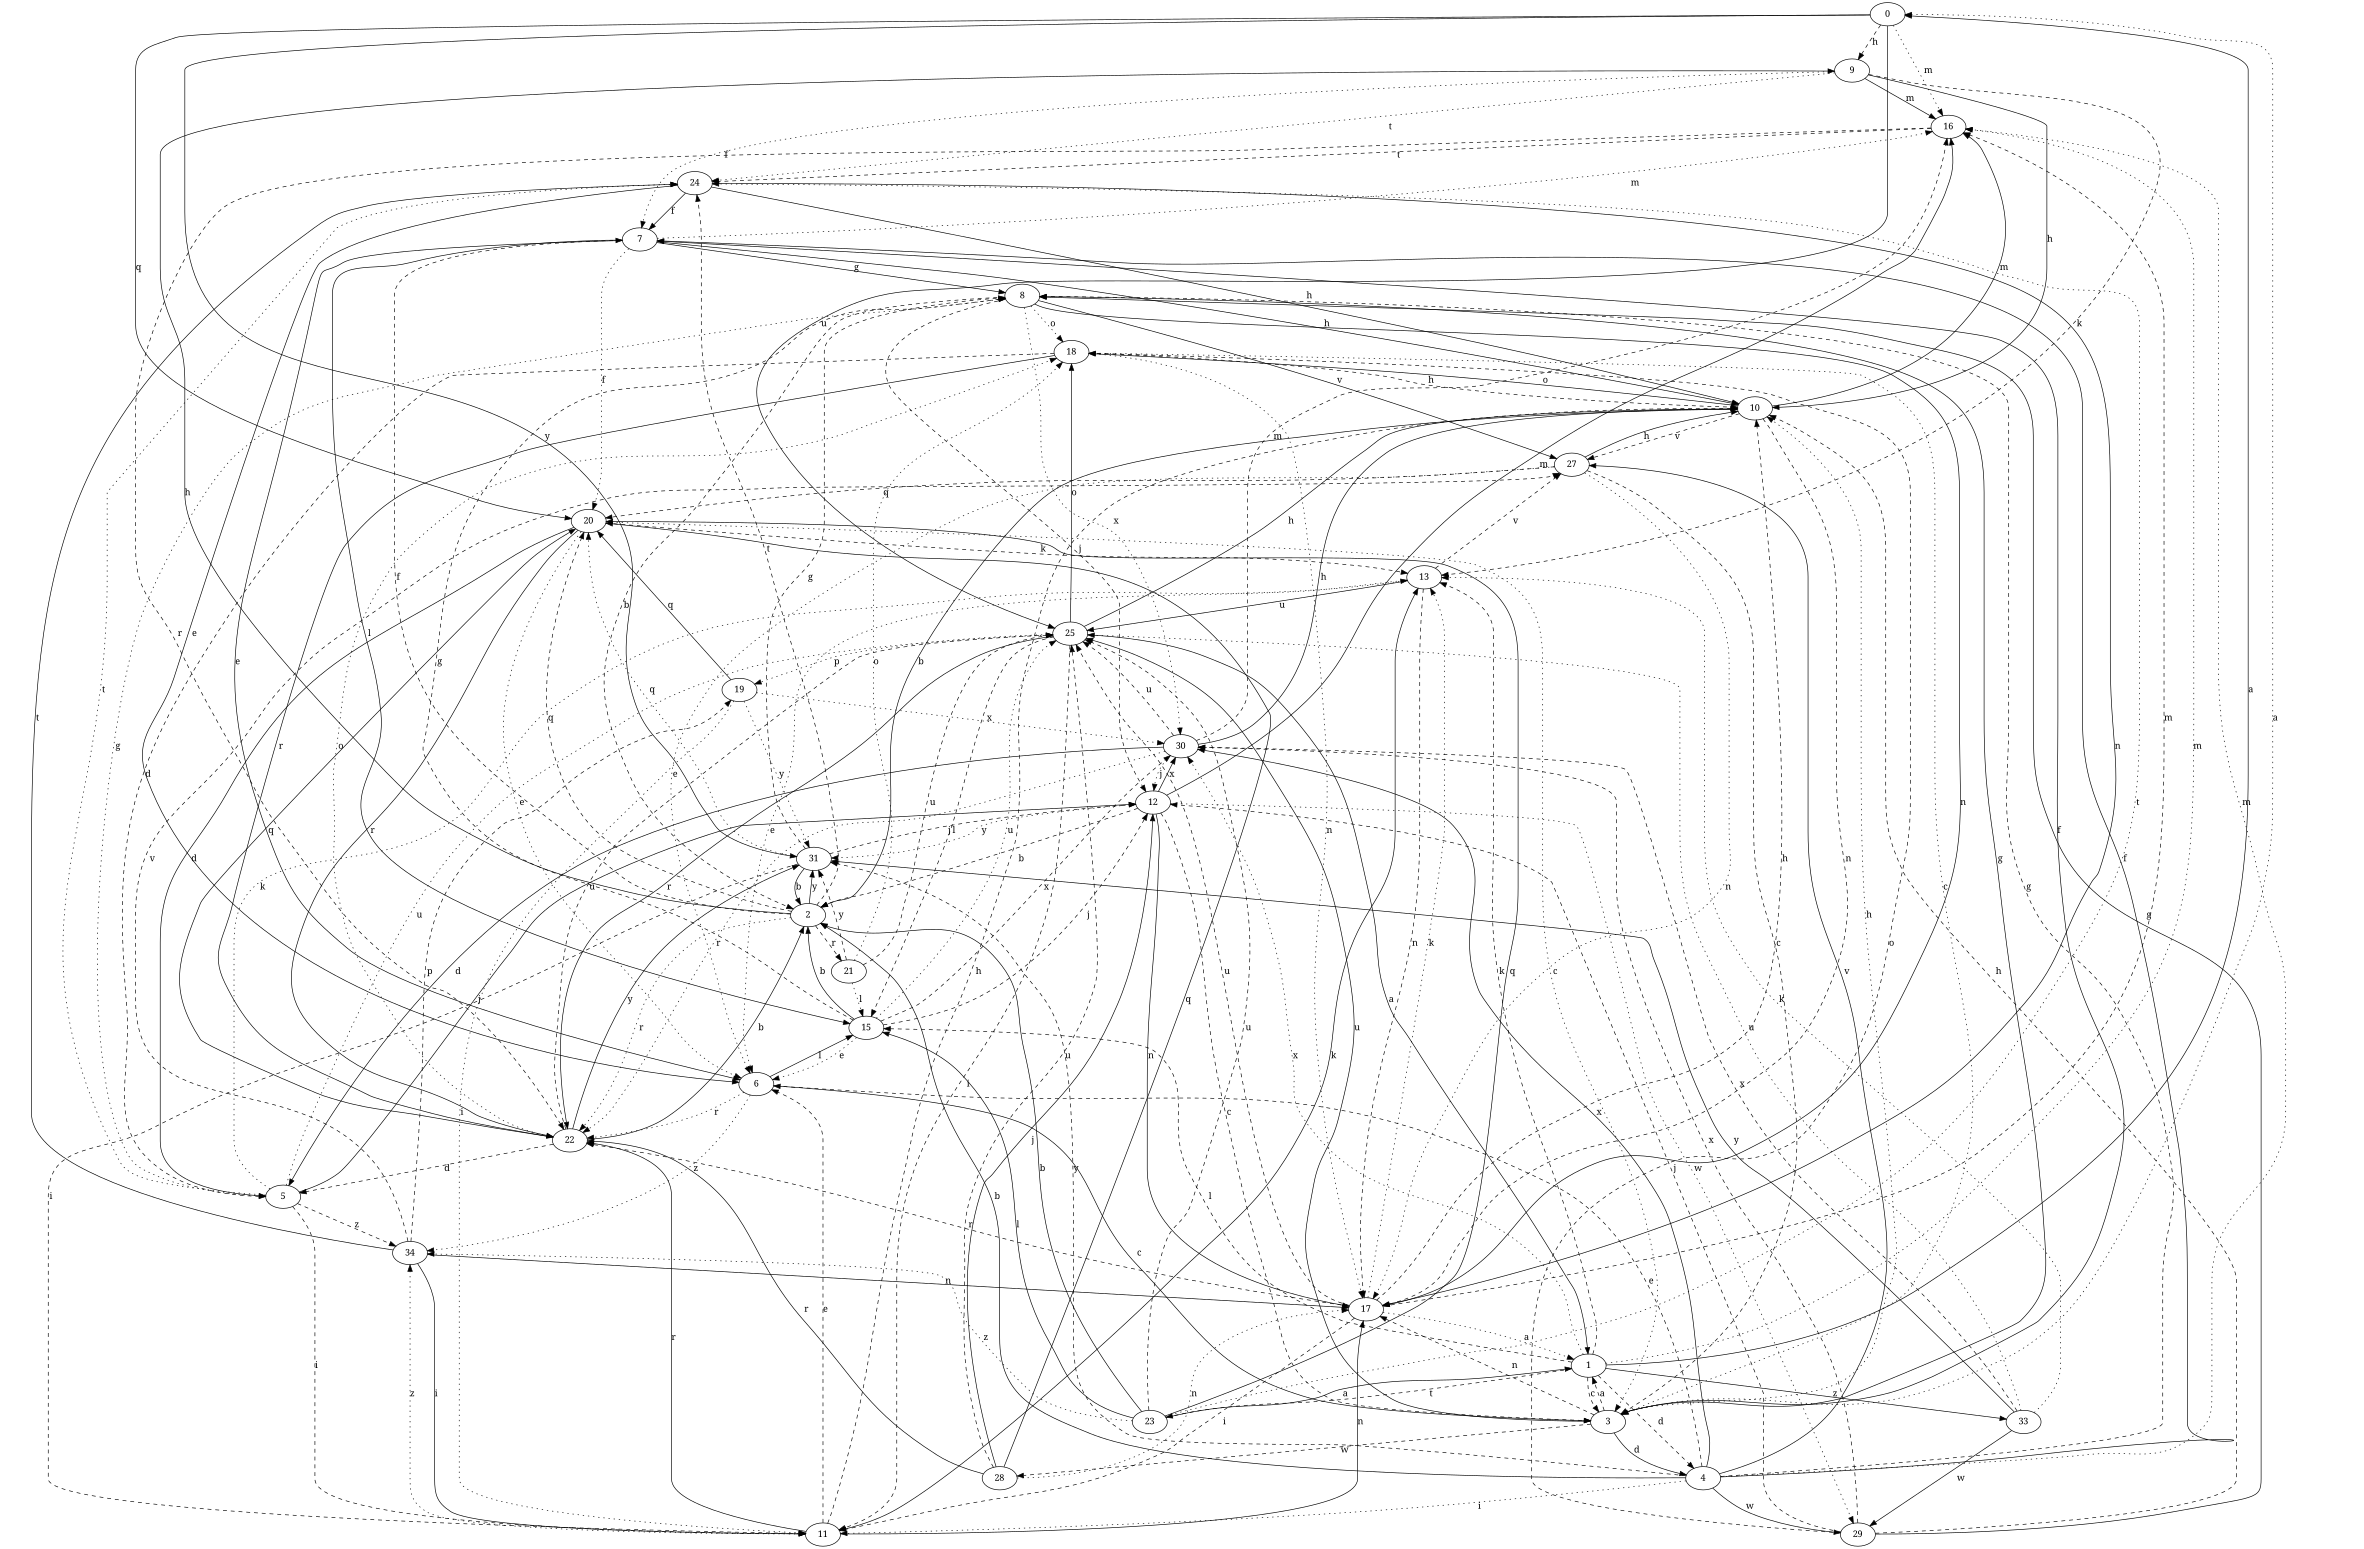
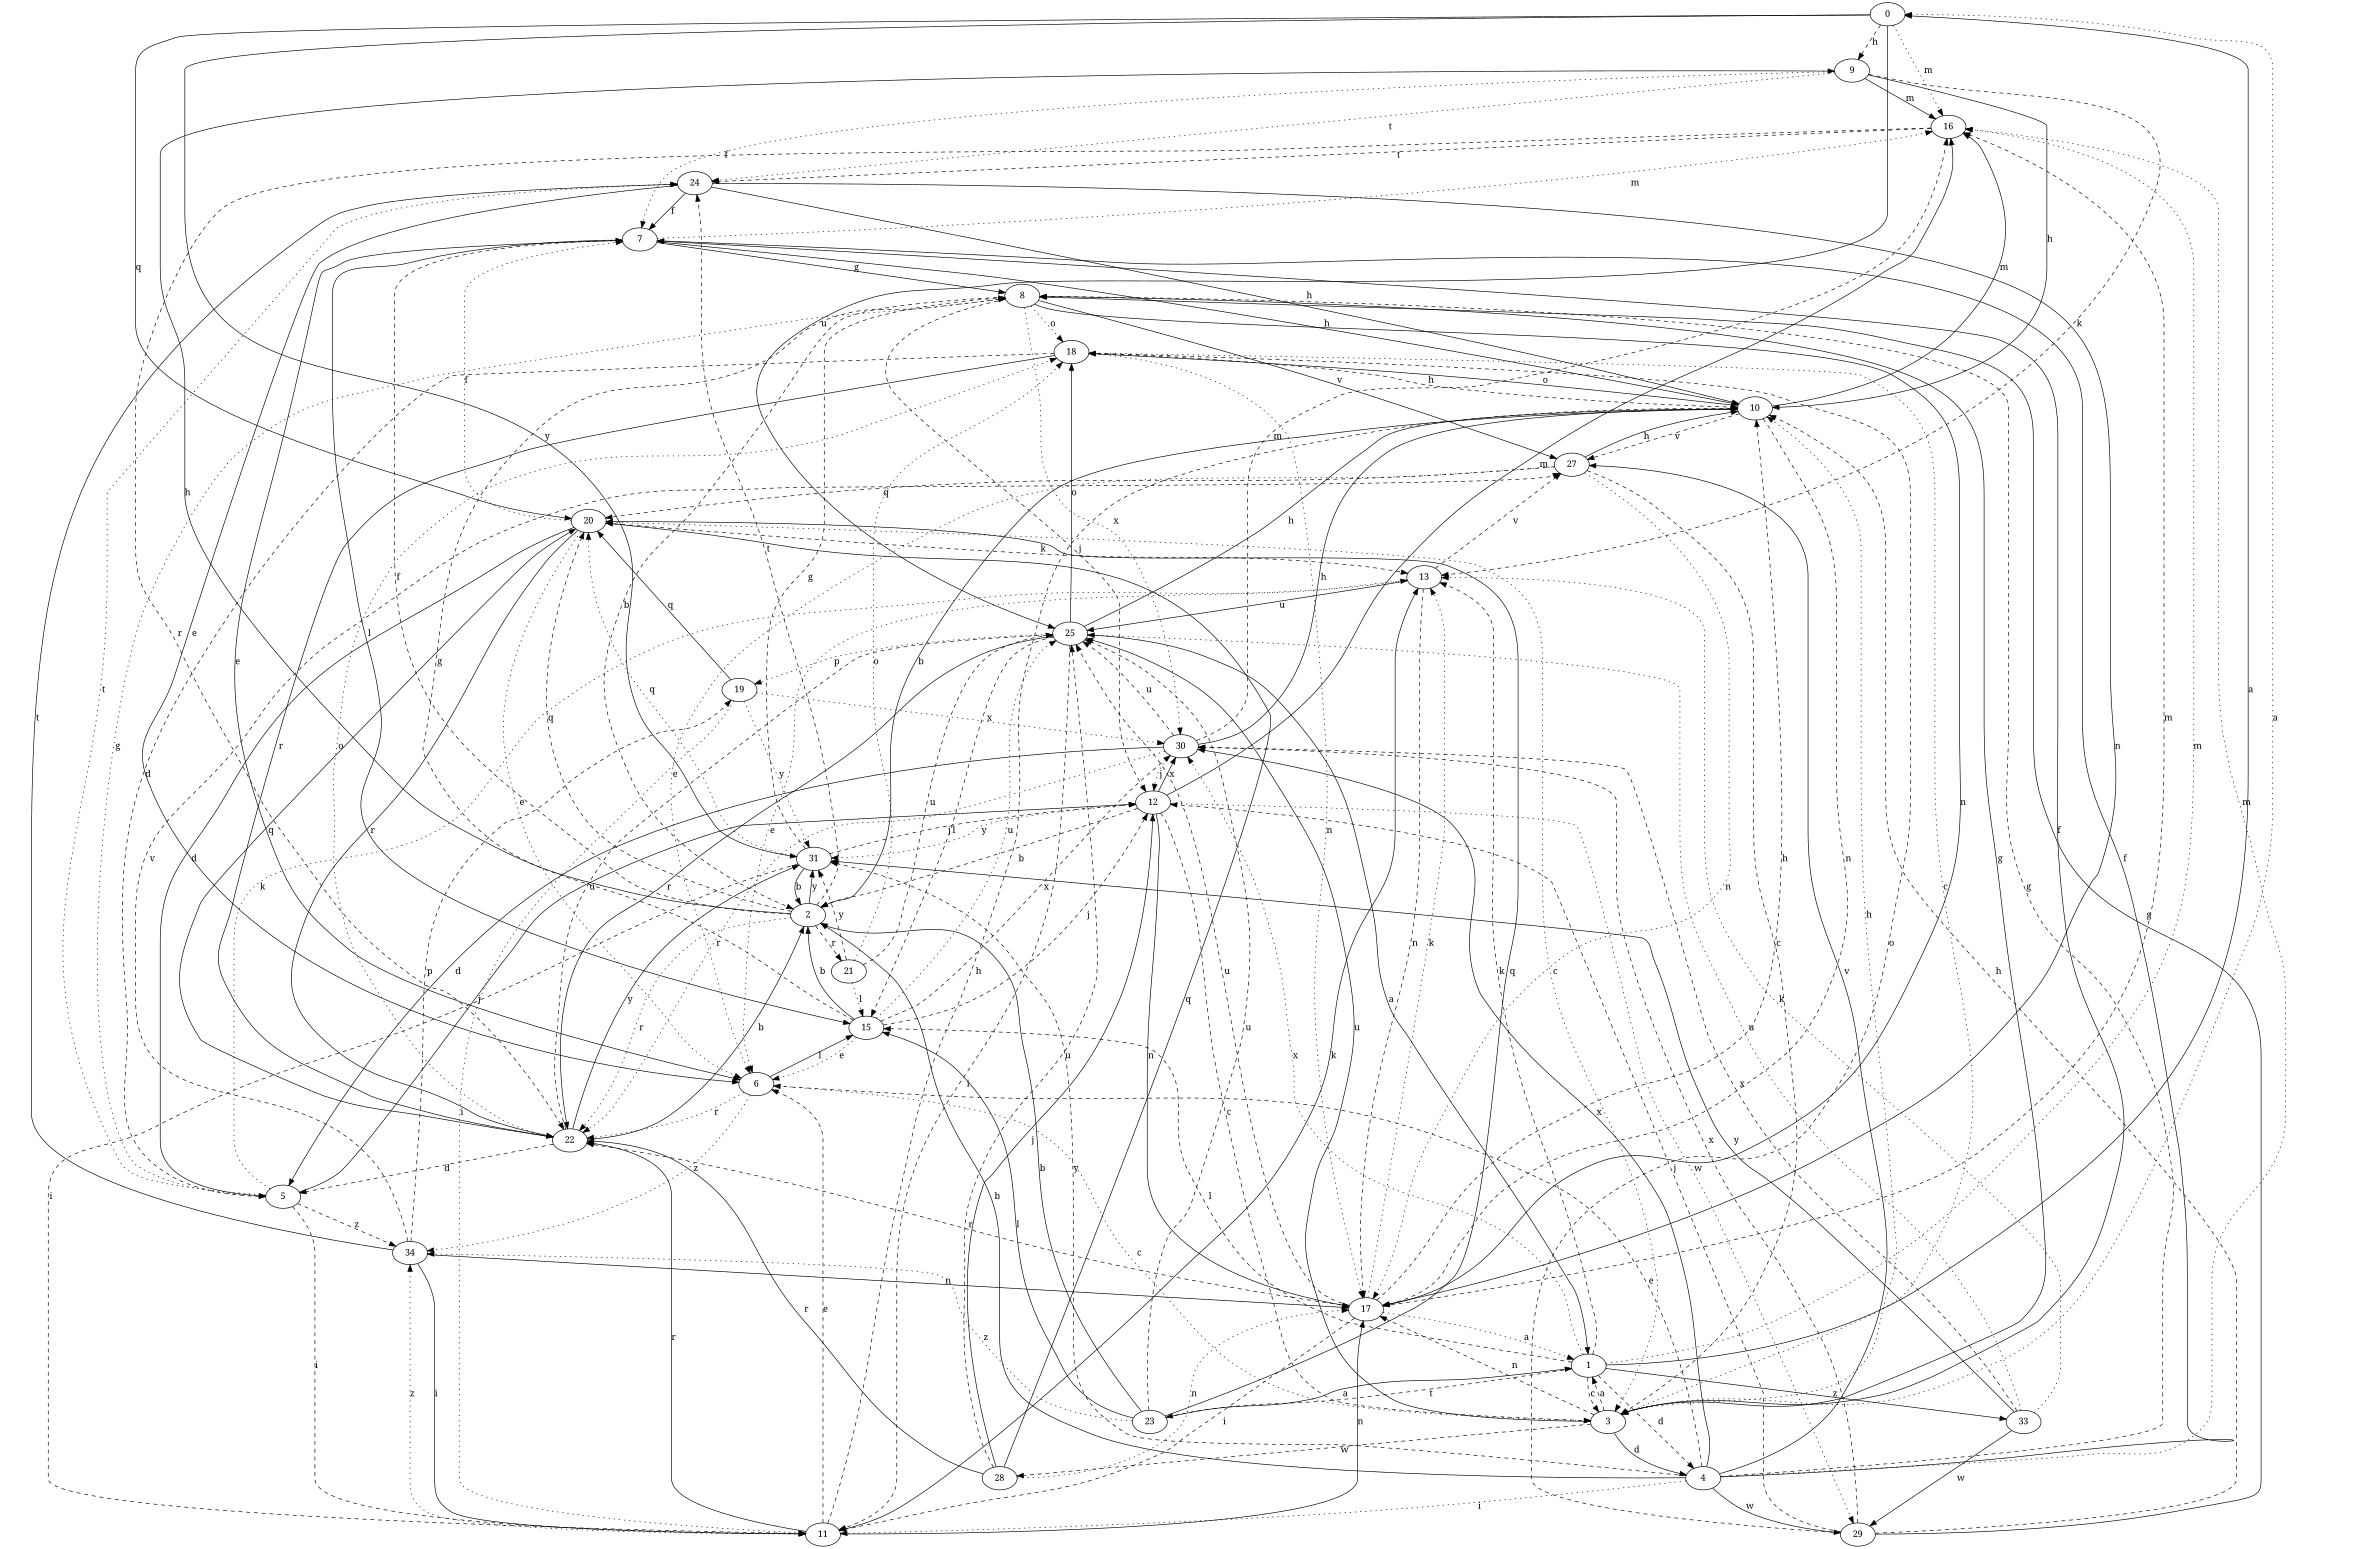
edge "7" -> "20": reversed
edge "23" -> "24": removed, label "t"
edge "5" -> "25": removed, label "u"
edge "6" -> "3": style solid -> dotted
